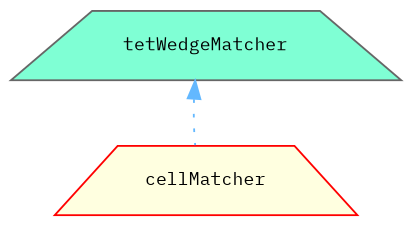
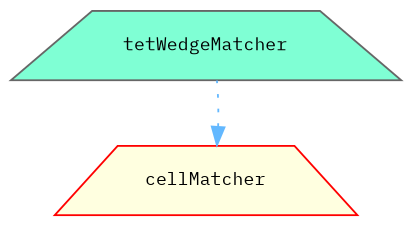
edge "cellMatcher" -> "tetWedgeMatcher": reversed
